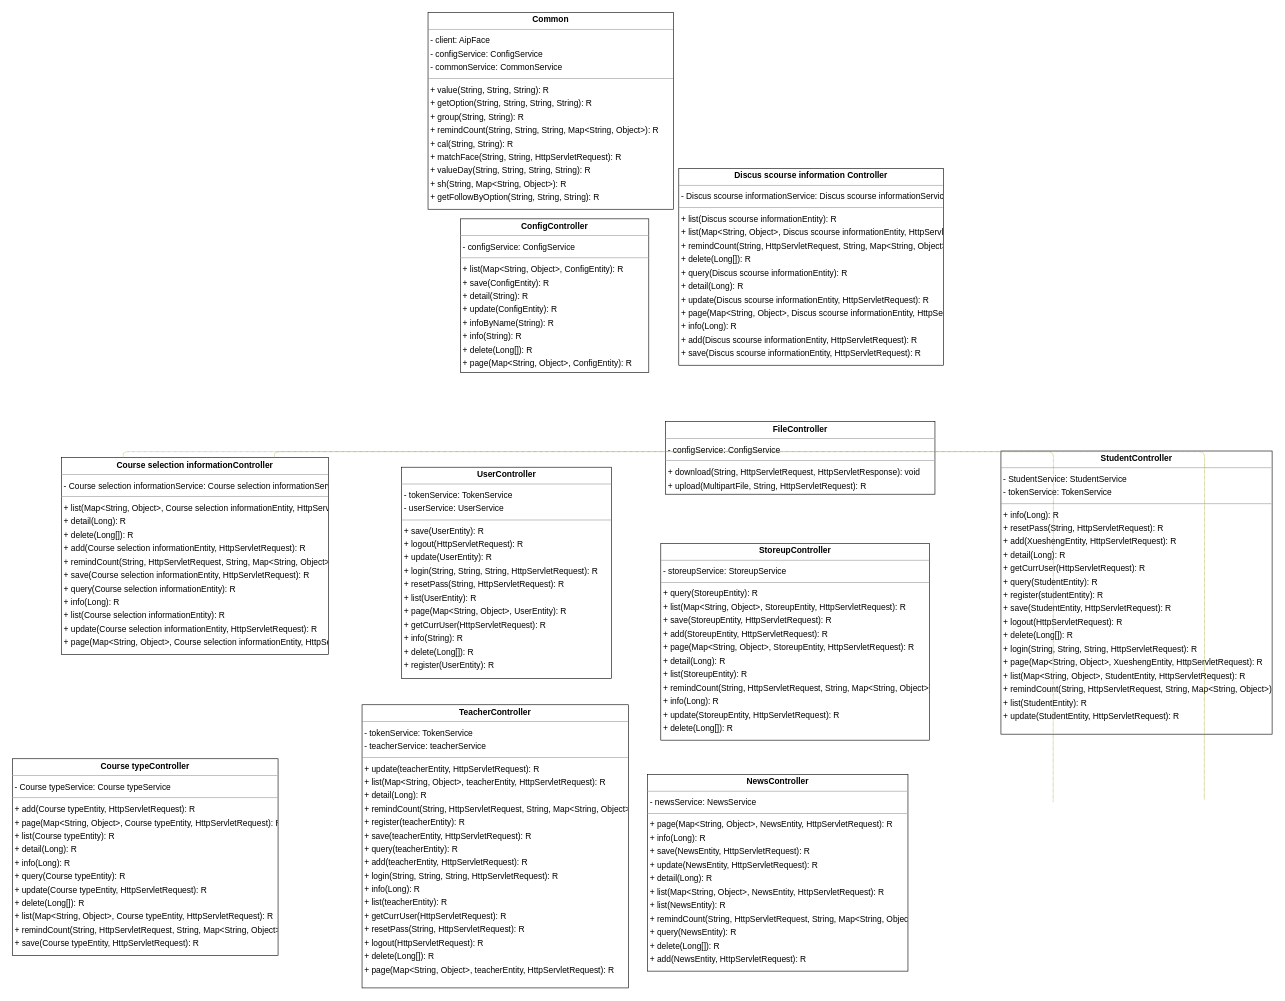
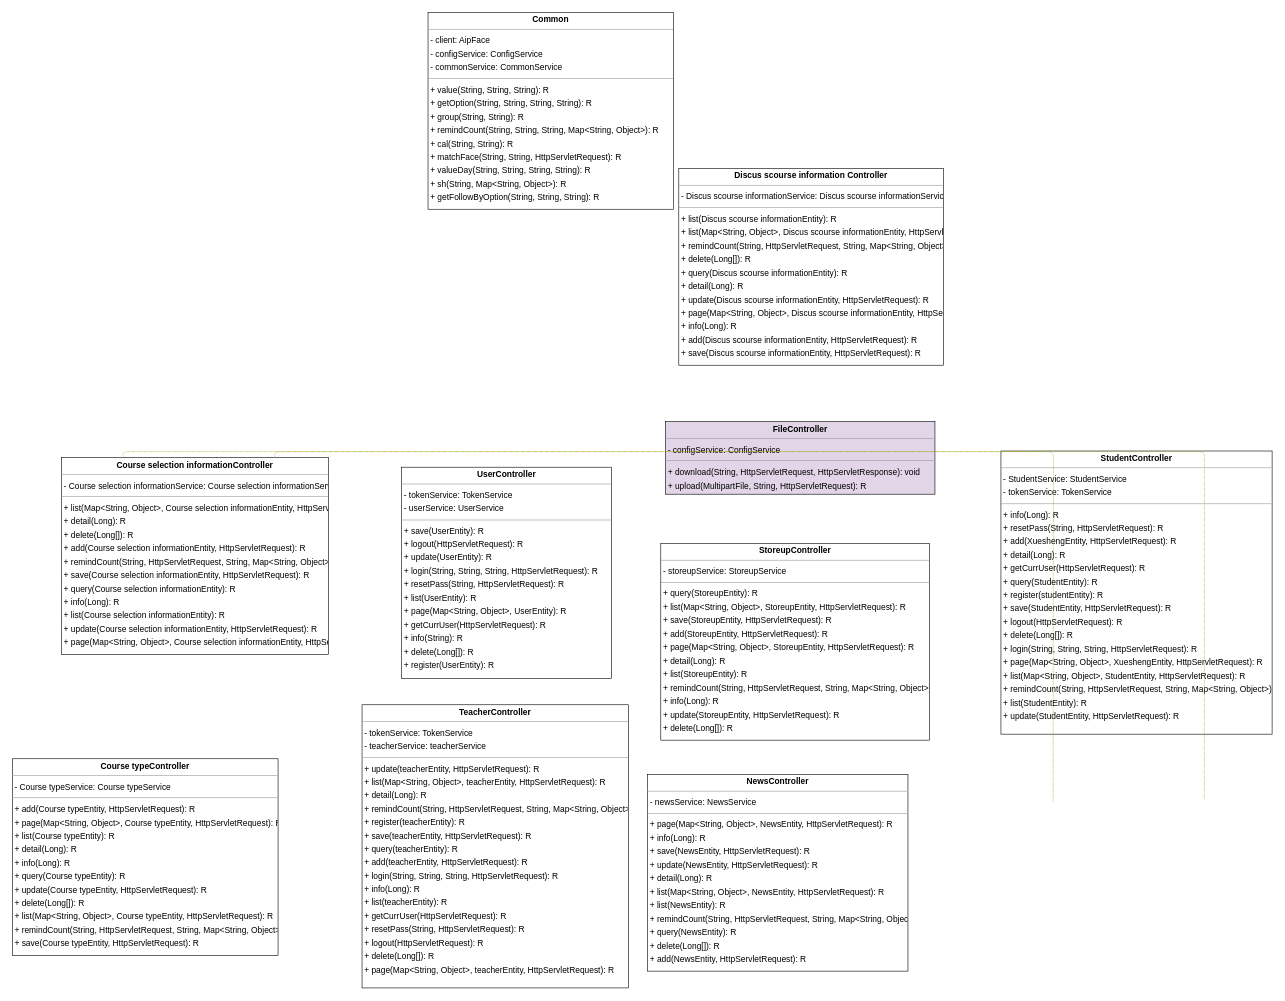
node "ConfigController - configService: ConfigService + list(Map<String, Object>, ConfigEntity): R + save(ConfigEntity): R + detail(String): R + update(ConfigEntity): R + infoByName(String): R + info(String): R + delete(Long[]): R + page(Map<String, Object>, ConfigEntity): R": removed
node "FileController - configService: ConfigService + download(String, HttpServletRequest, HttpServletResponse): void + upload(MultipartFile, String, HttpServletRequest): R": fillcolor #ffffff -> #e1d5e7
